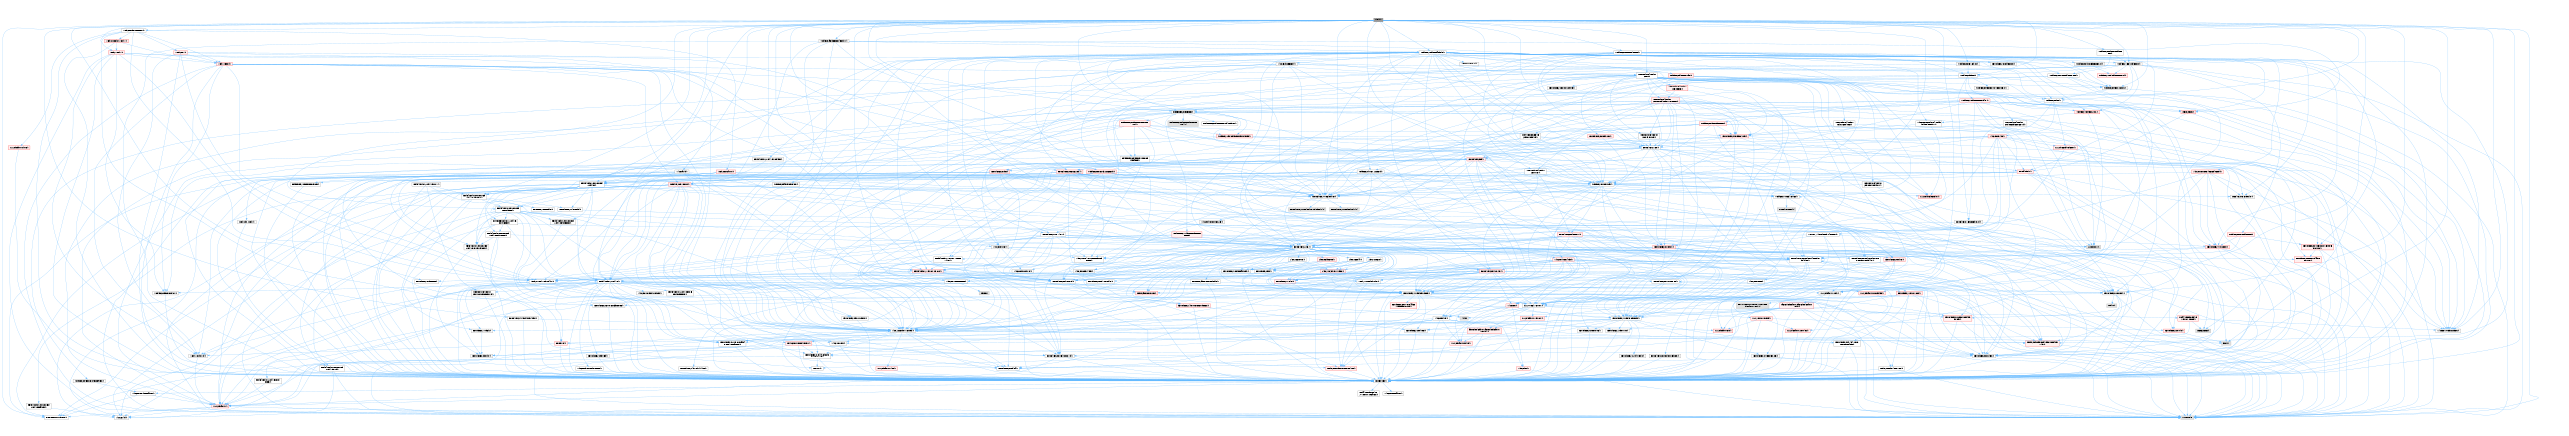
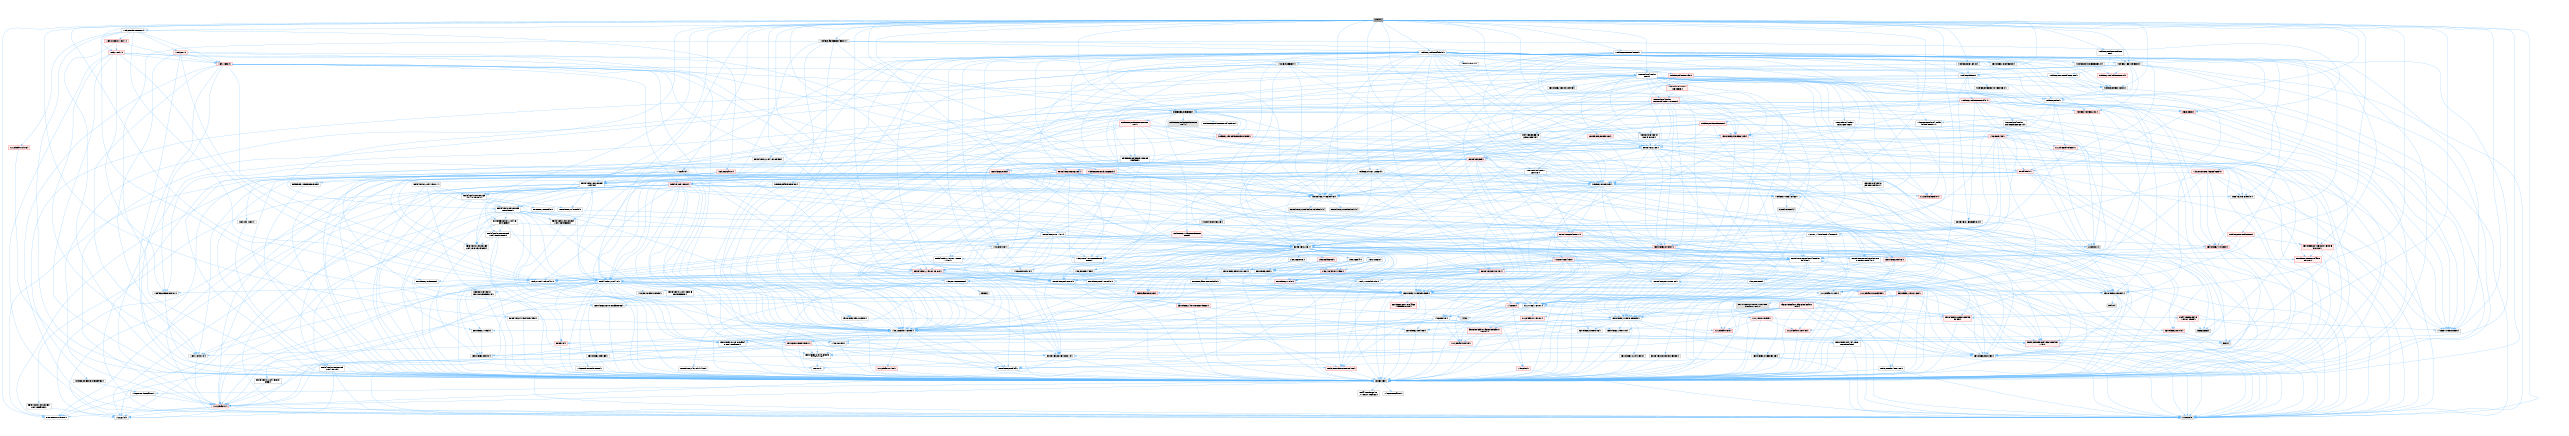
node "Templates/UObjectGlobals.h": label "Templates/UObjectGlobals.h" -> "Templates/IdentityFunctor.h"
edge "HAL/PlatformMath.h" -> "GenericPlatform/GenericPlatform Math.h": now "HAL/PlatformMath.h" -> "HAL/PlatformAtomics.h"
